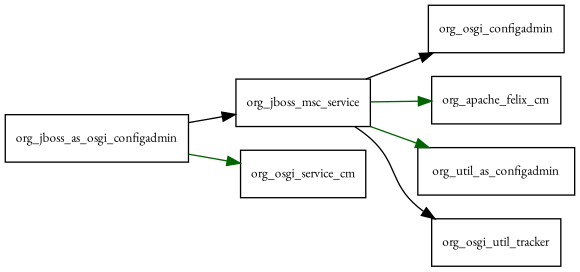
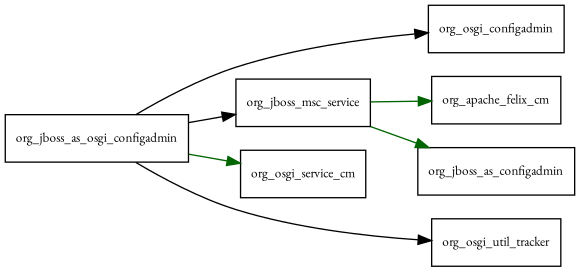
edge "org_jboss_msc_service" -> "org_osgi_configadmin": now "org_jboss_as_osgi_configadmin" -> "org_osgi_configadmin"
edge "org_jboss_msc_service" -> "org_osgi_util_tracker": now "org_jboss_as_osgi_configadmin" -> "org_osgi_util_tracker"
node "org_util_as_configadmin": label "org_util_as_configadmin" -> "org_jboss_as_configadmin"
